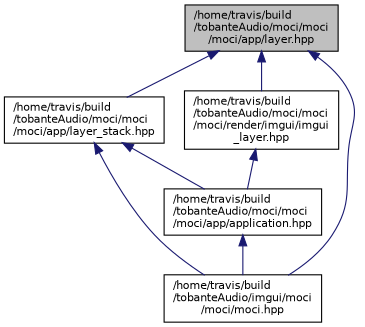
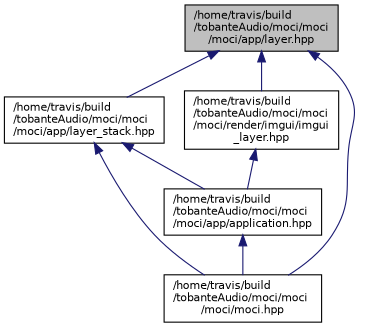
node "/home/travis/build /tobanteAudio/imgui/moci /moci/moci.hpp": label "/home/travis/build /tobanteAudio/imgui/moci /moci/moci.hpp" -> "/home/travis/build /tobanteAudio/moci/moci /moci/moci.hpp"
